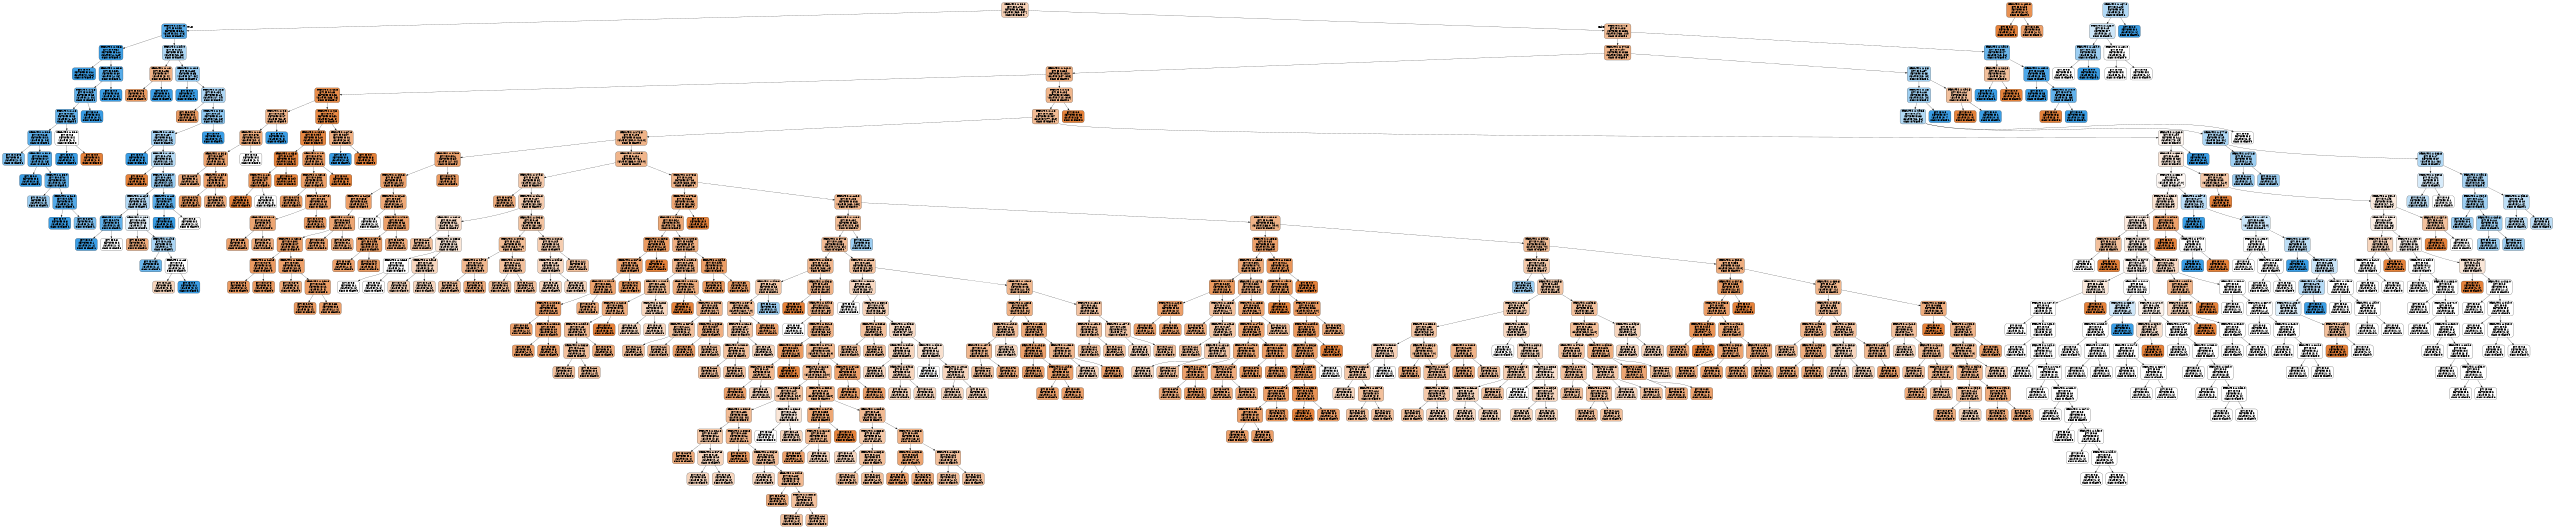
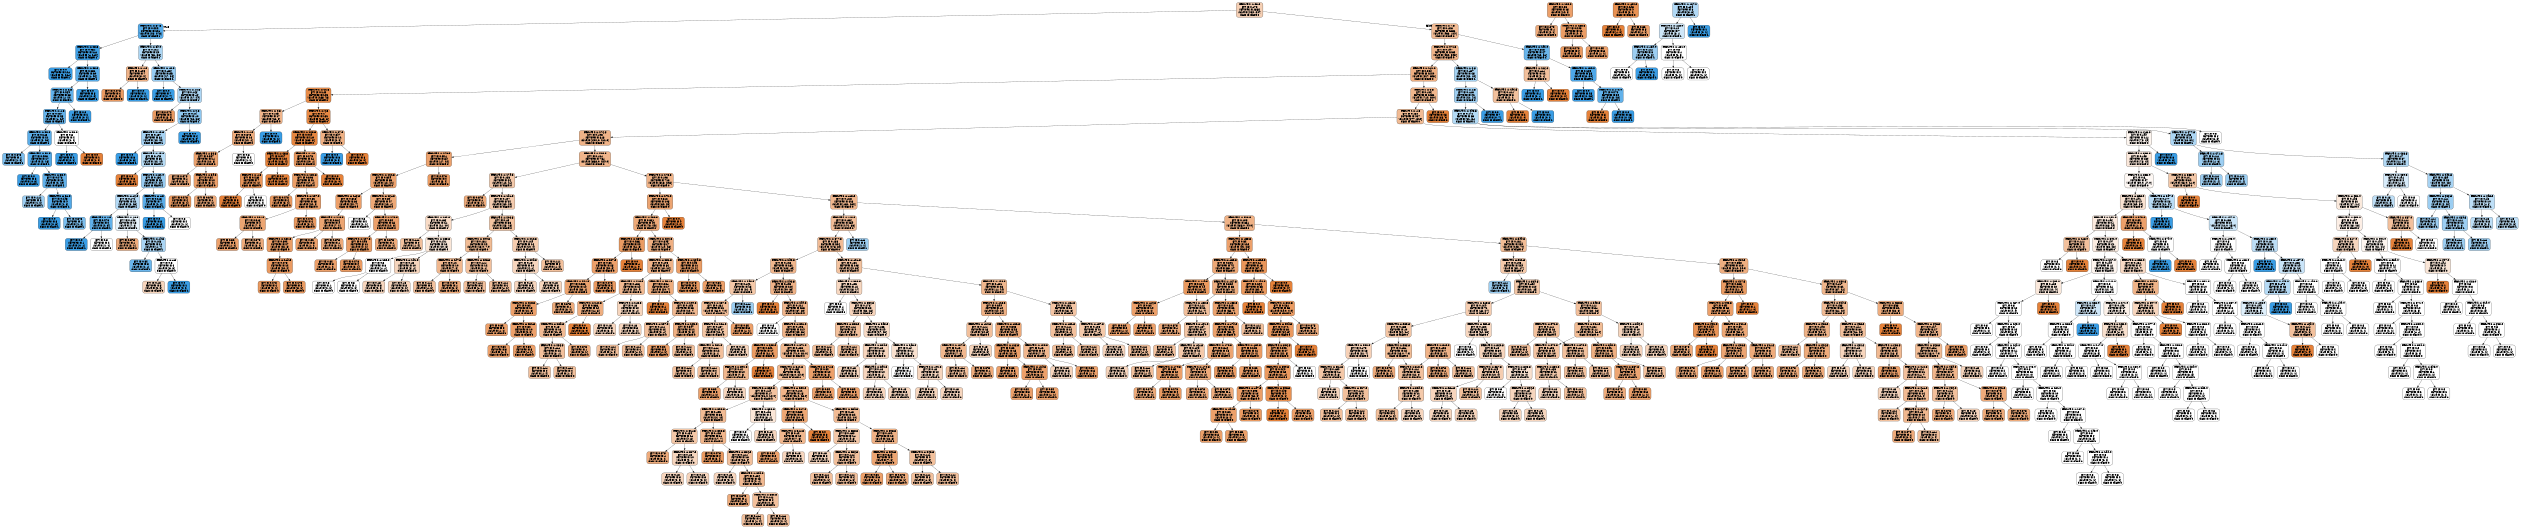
edge "Feature 2 ≤ 152.5" -> "Feature 2 ≤ 155.5": removed
edge "Feature 2 ≤ 641.5" -> "Feature 2 ≤ 638.5": reversed
edge "Feature 2 ≤ 578.5" -> "Feature 2 ≤ 572.5": reversed
